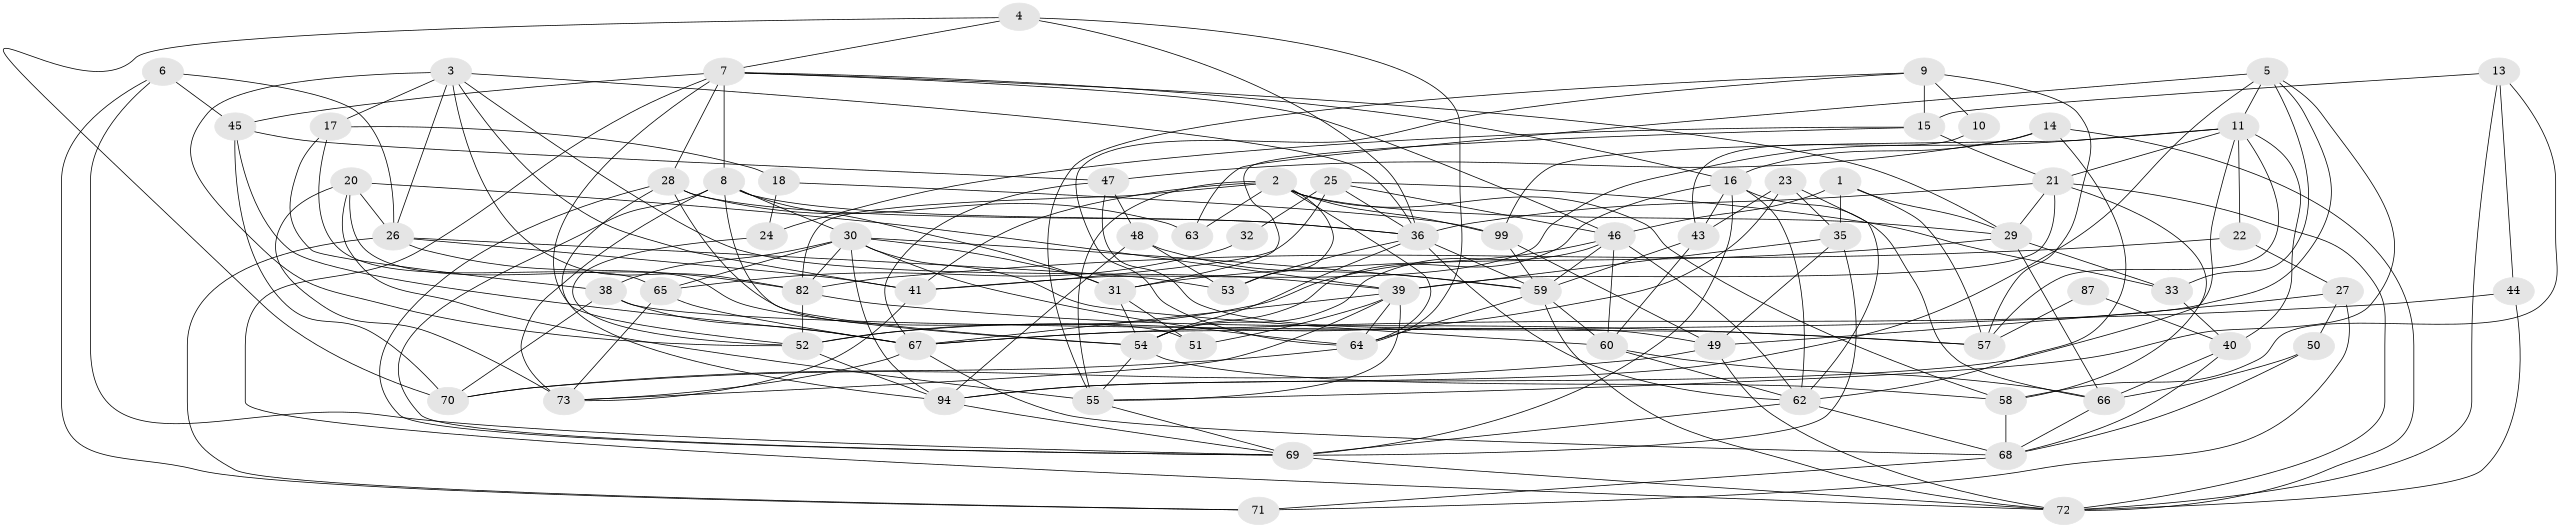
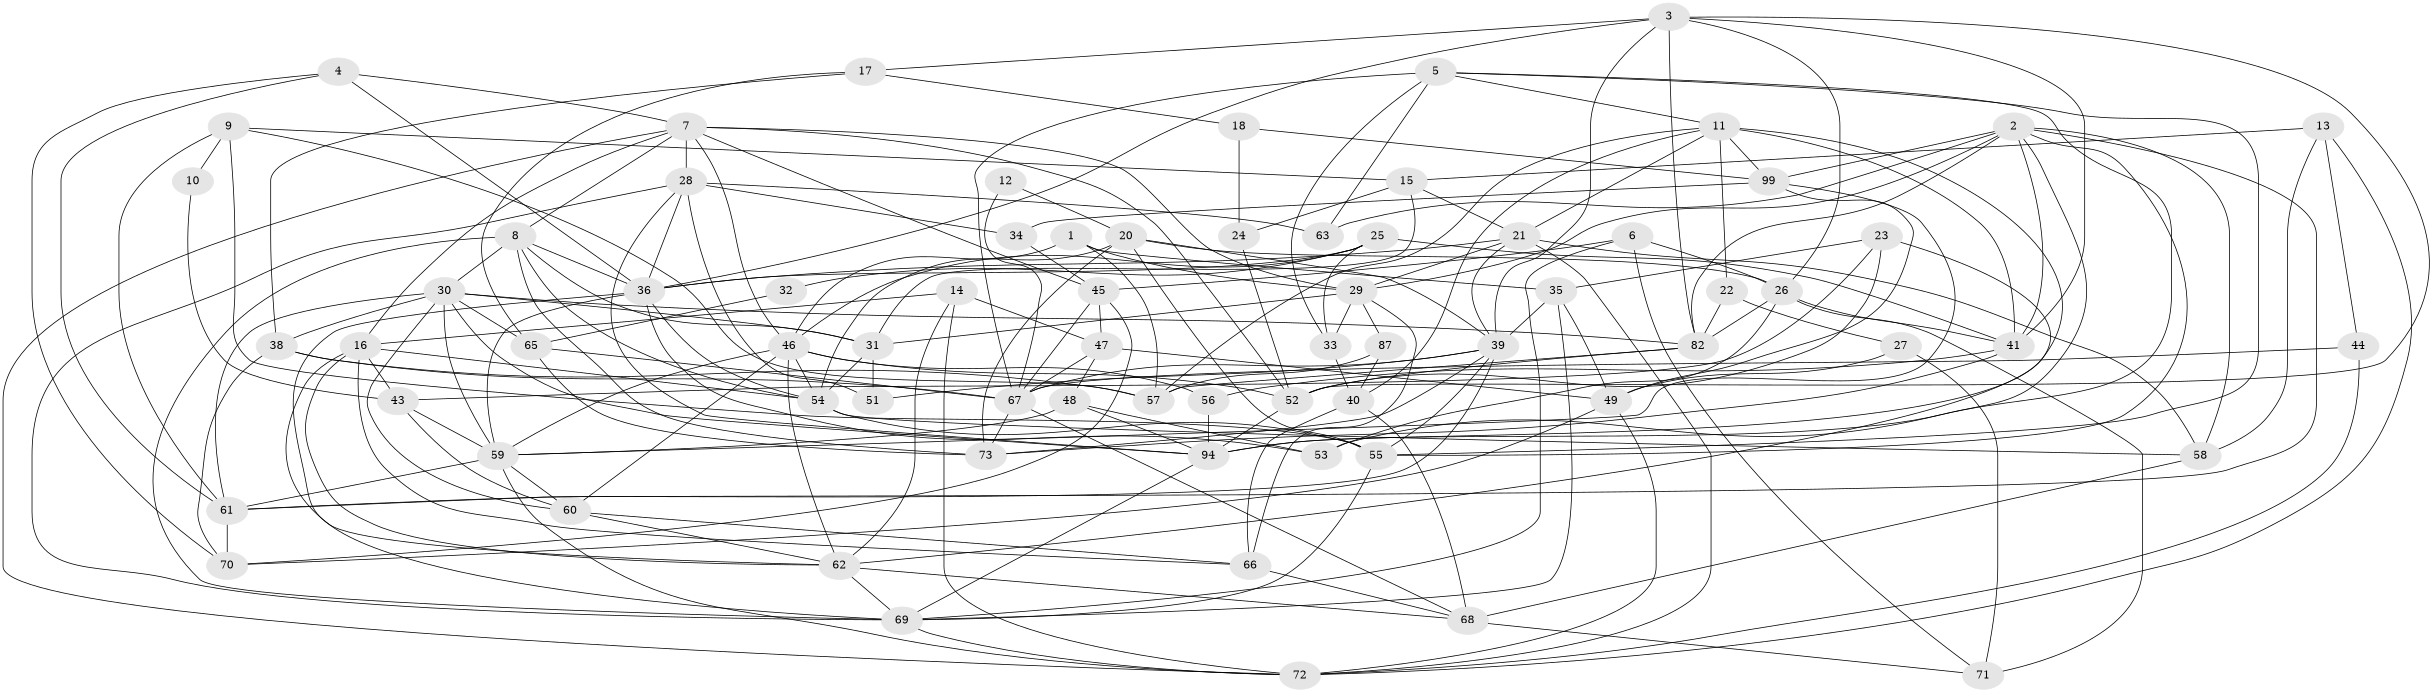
node "12": added
node "34": added
edge "29" -- "87": added
node "64": label "64" -> "61"
node "50": removed
node "56": added
